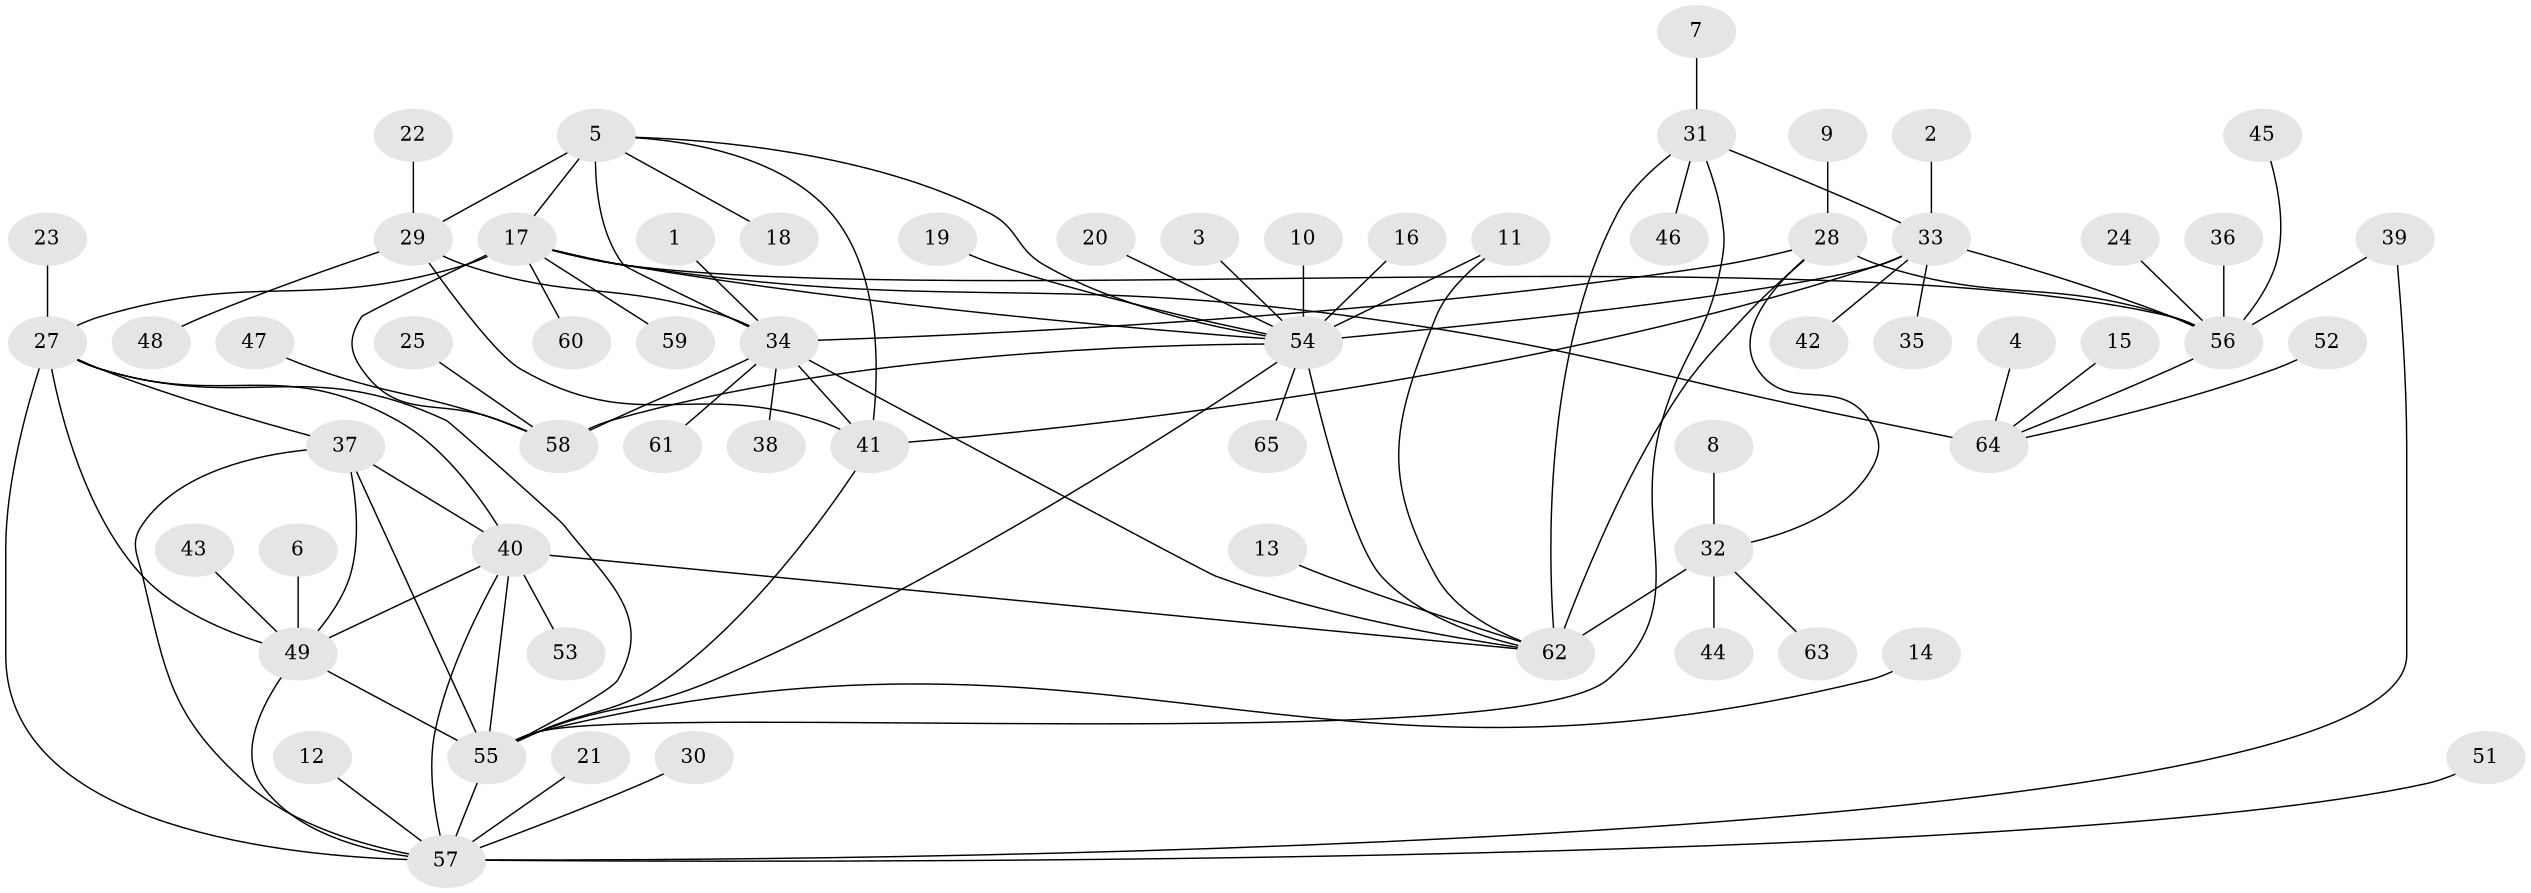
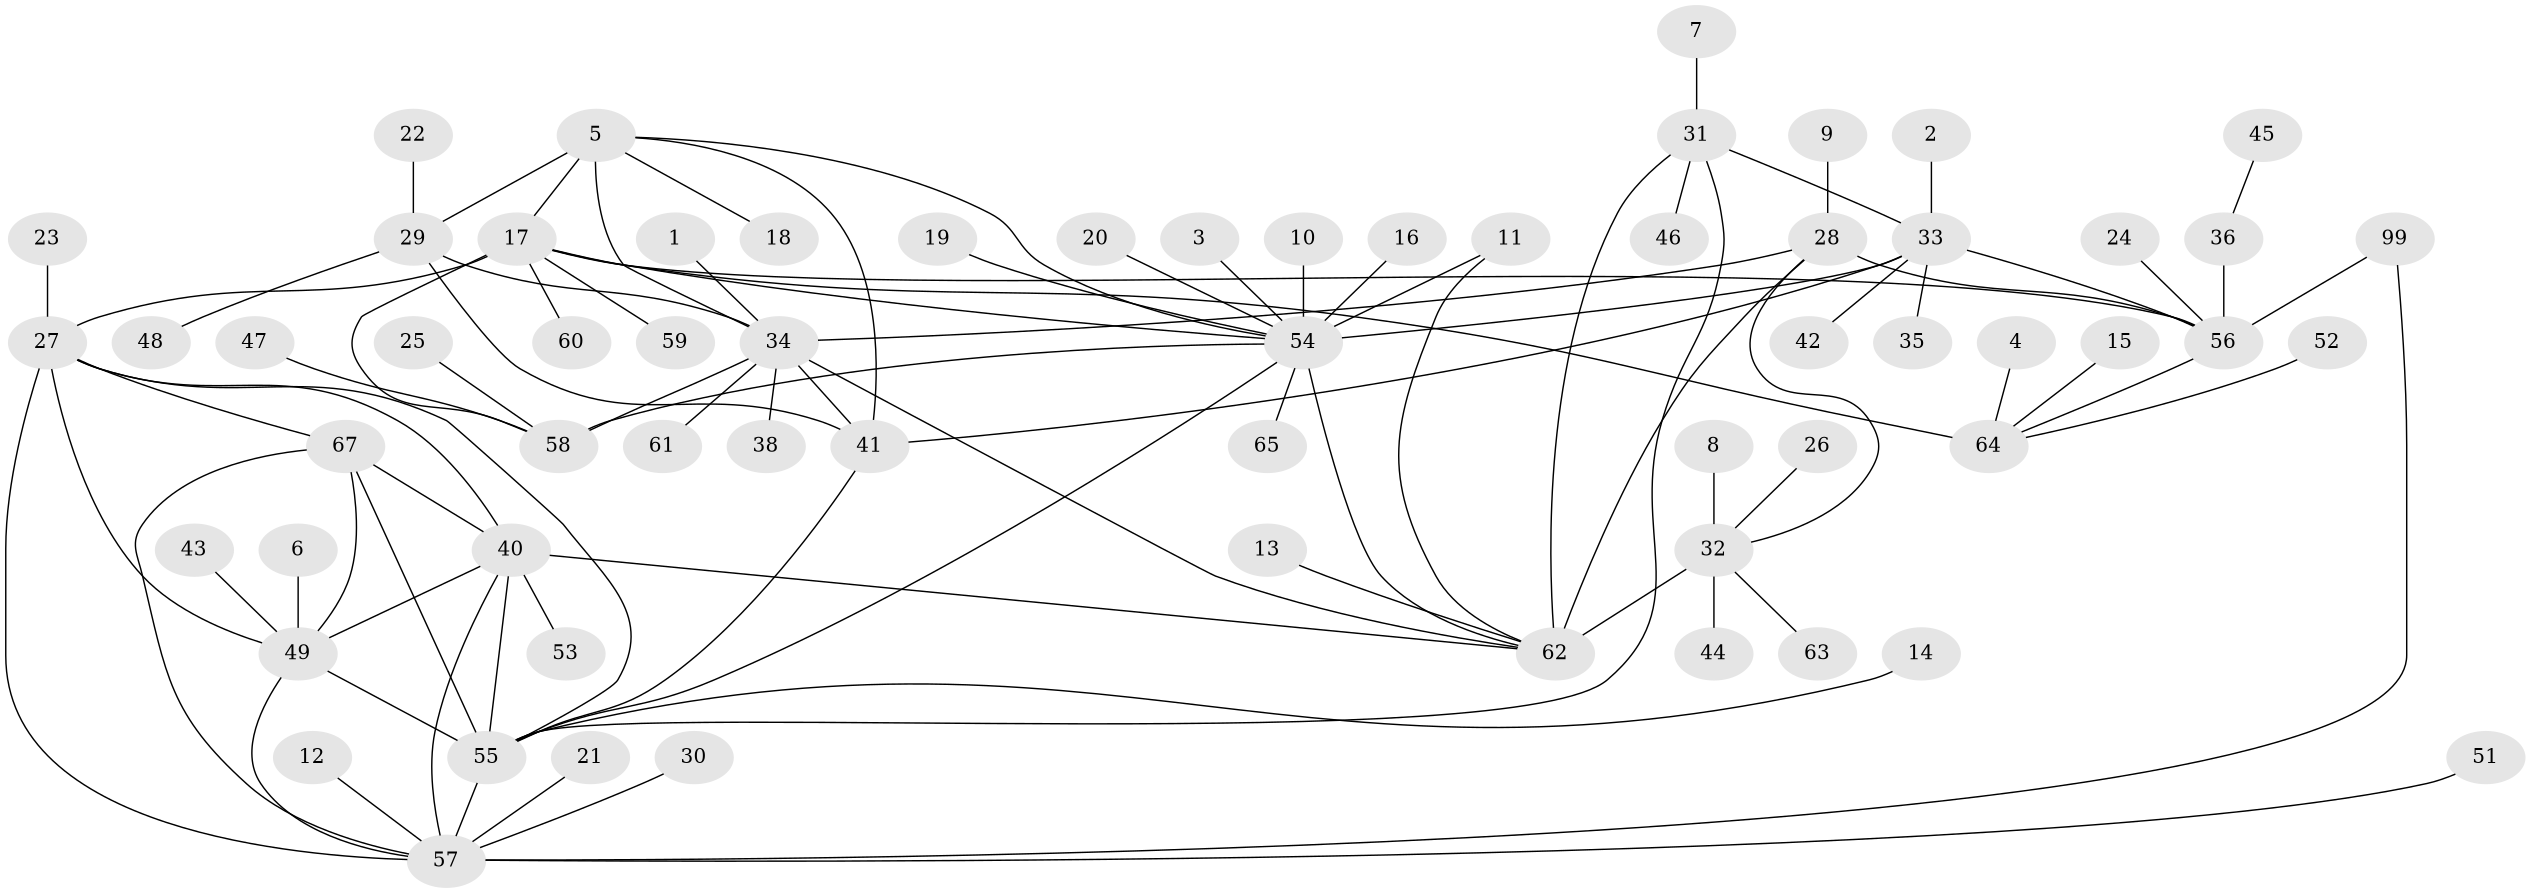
node "39": label "39" -> "99"
edge "45" -- "56": now "45" -- "36"
node "37": label "37" -> "67"
node "26": added
